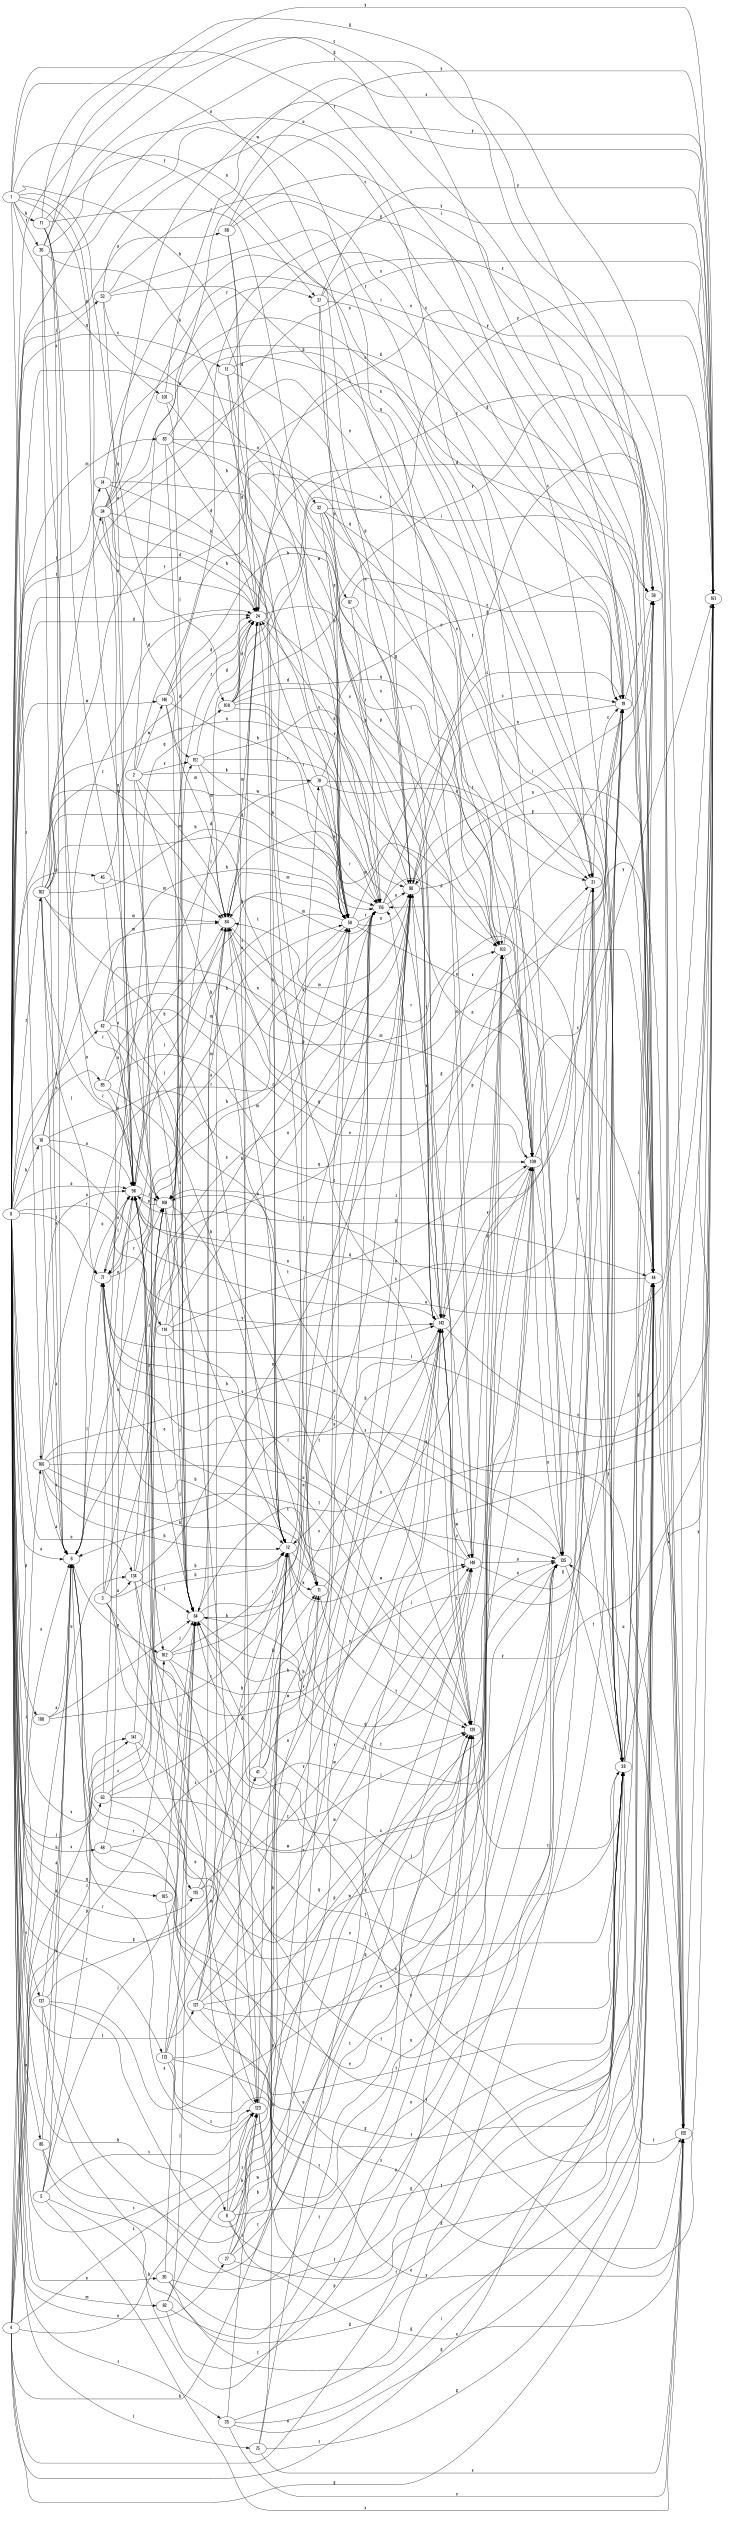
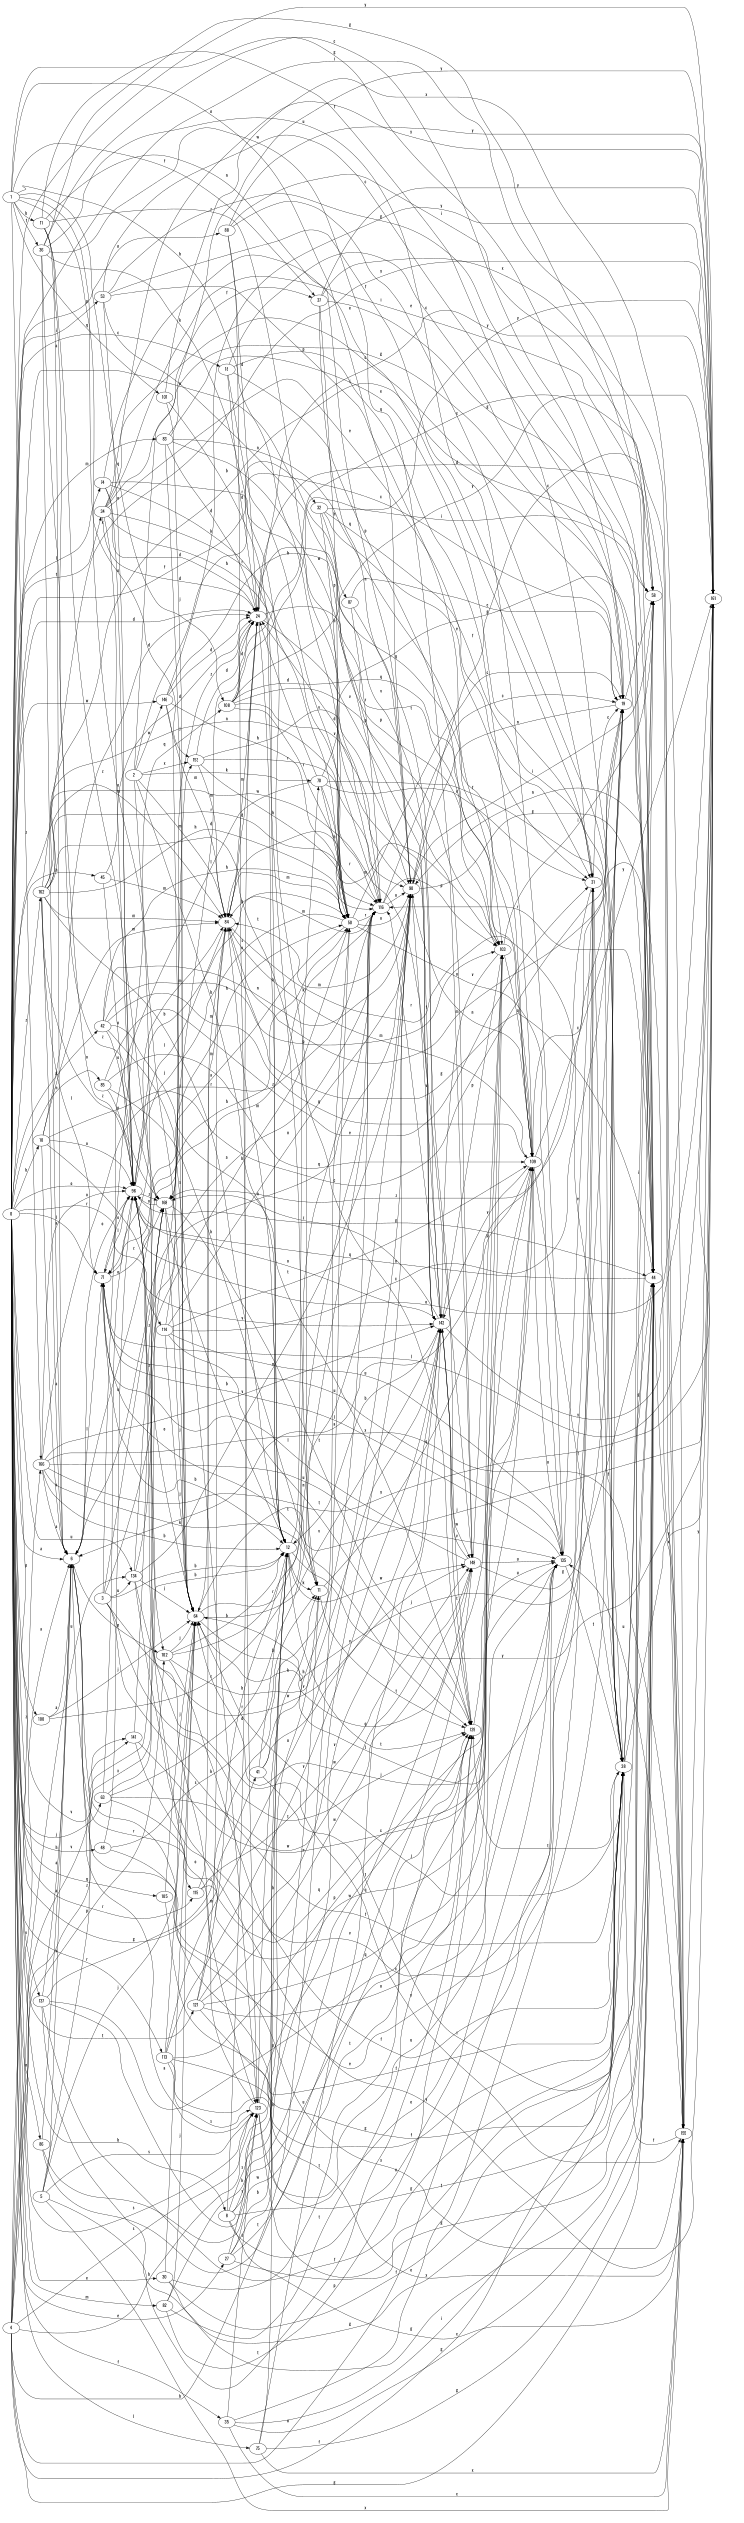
edge "32" -> "135": now "114" -> "135"
